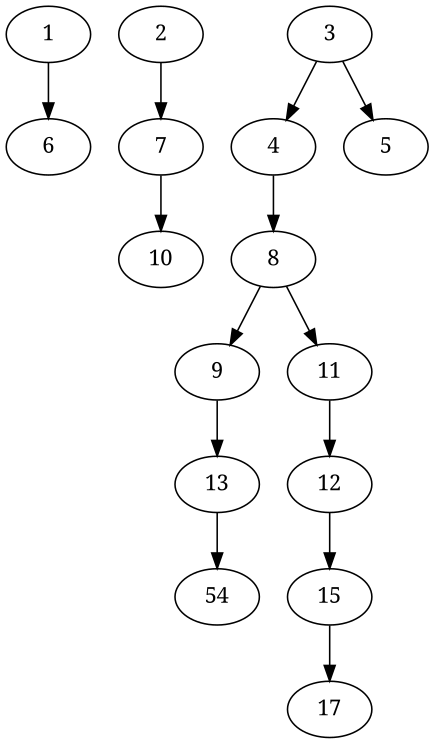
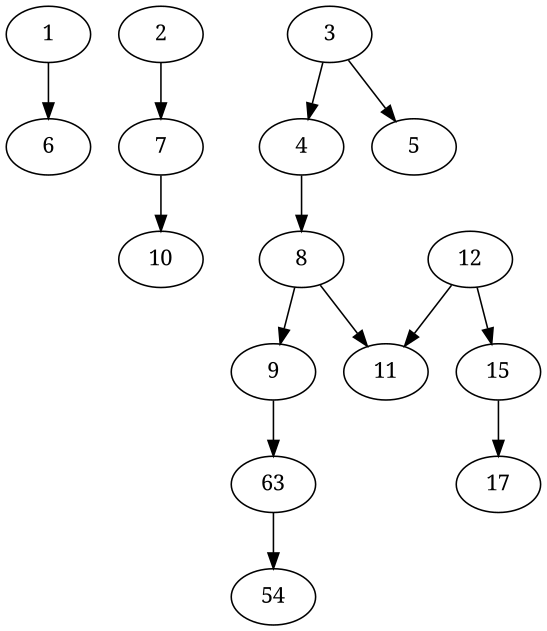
edge "11" -> "12": reversed
node "13": label "13" -> "63"
